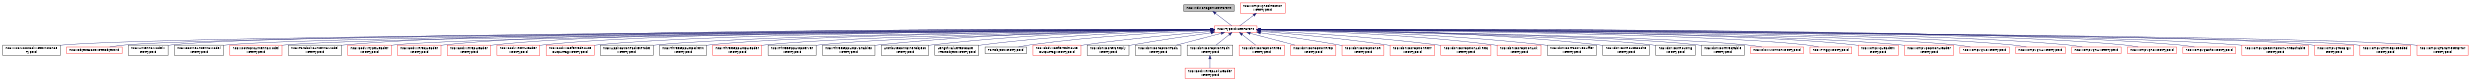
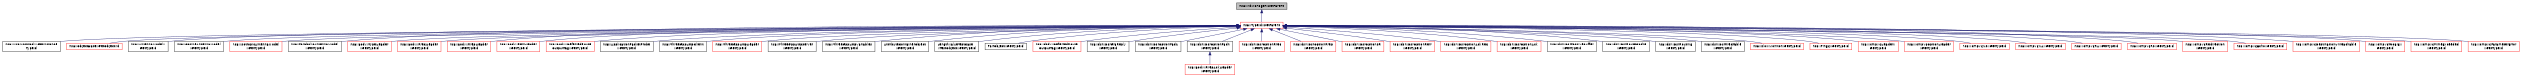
edge "ns3::TypeId::SetParent" -> "ns3::Icmpv6Redirection ::GetTypeId": reversed
